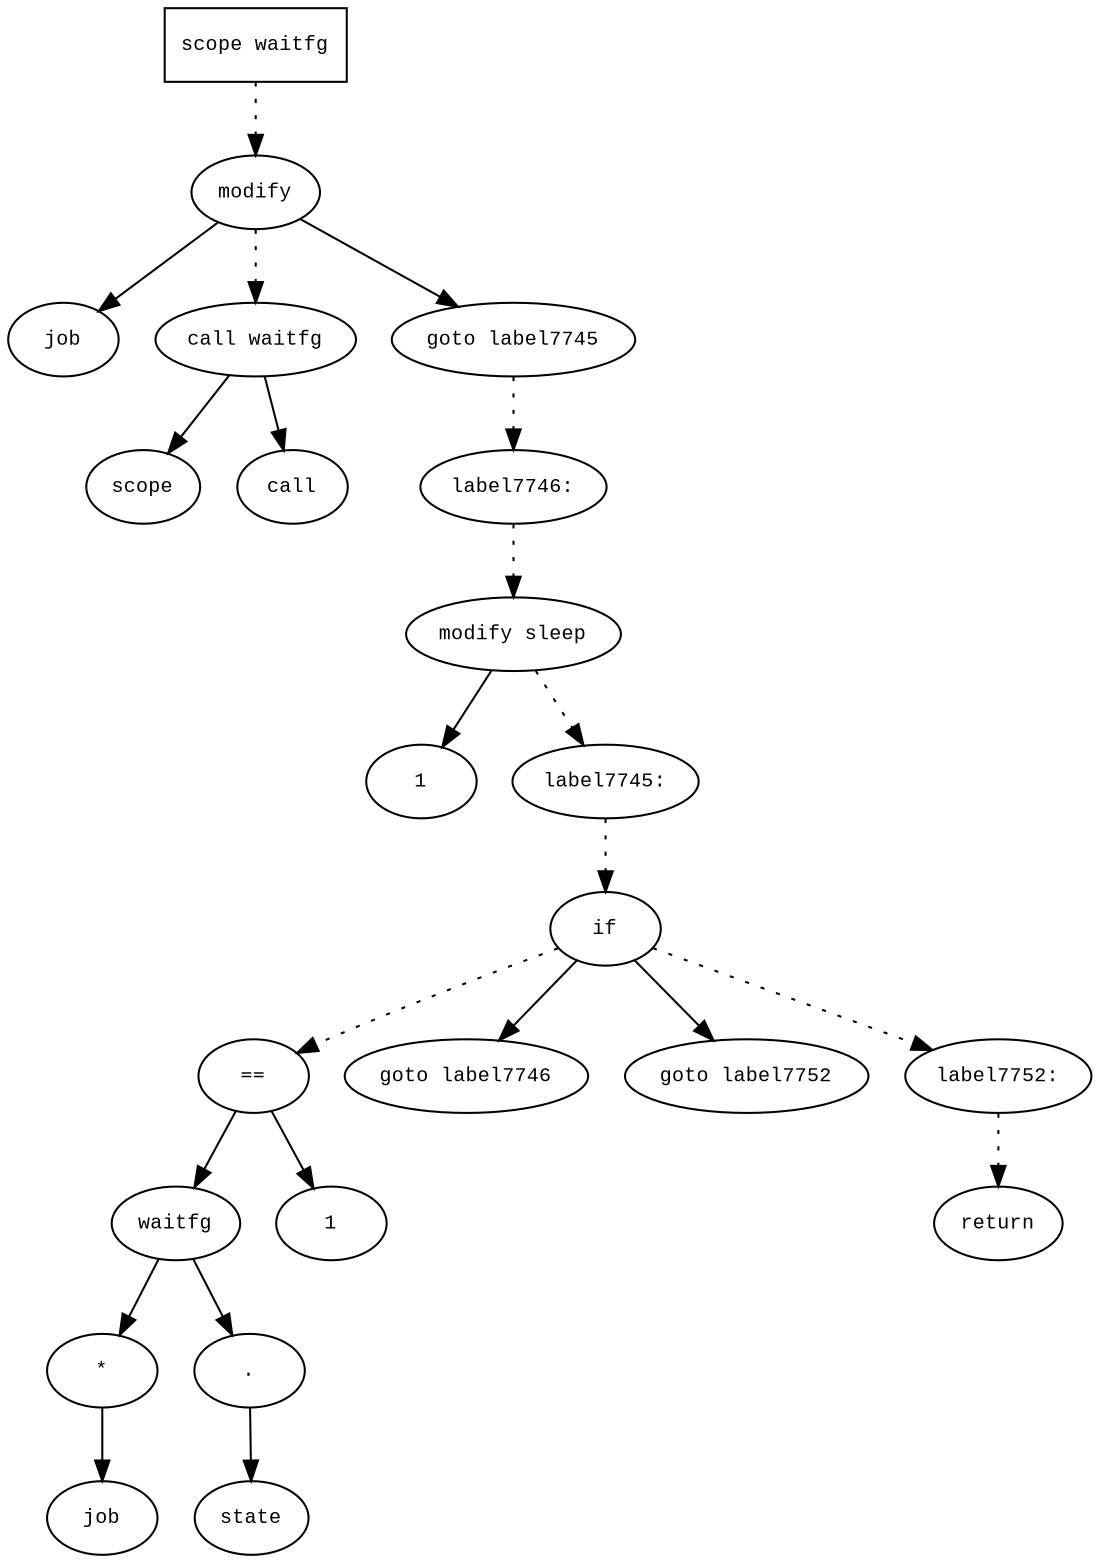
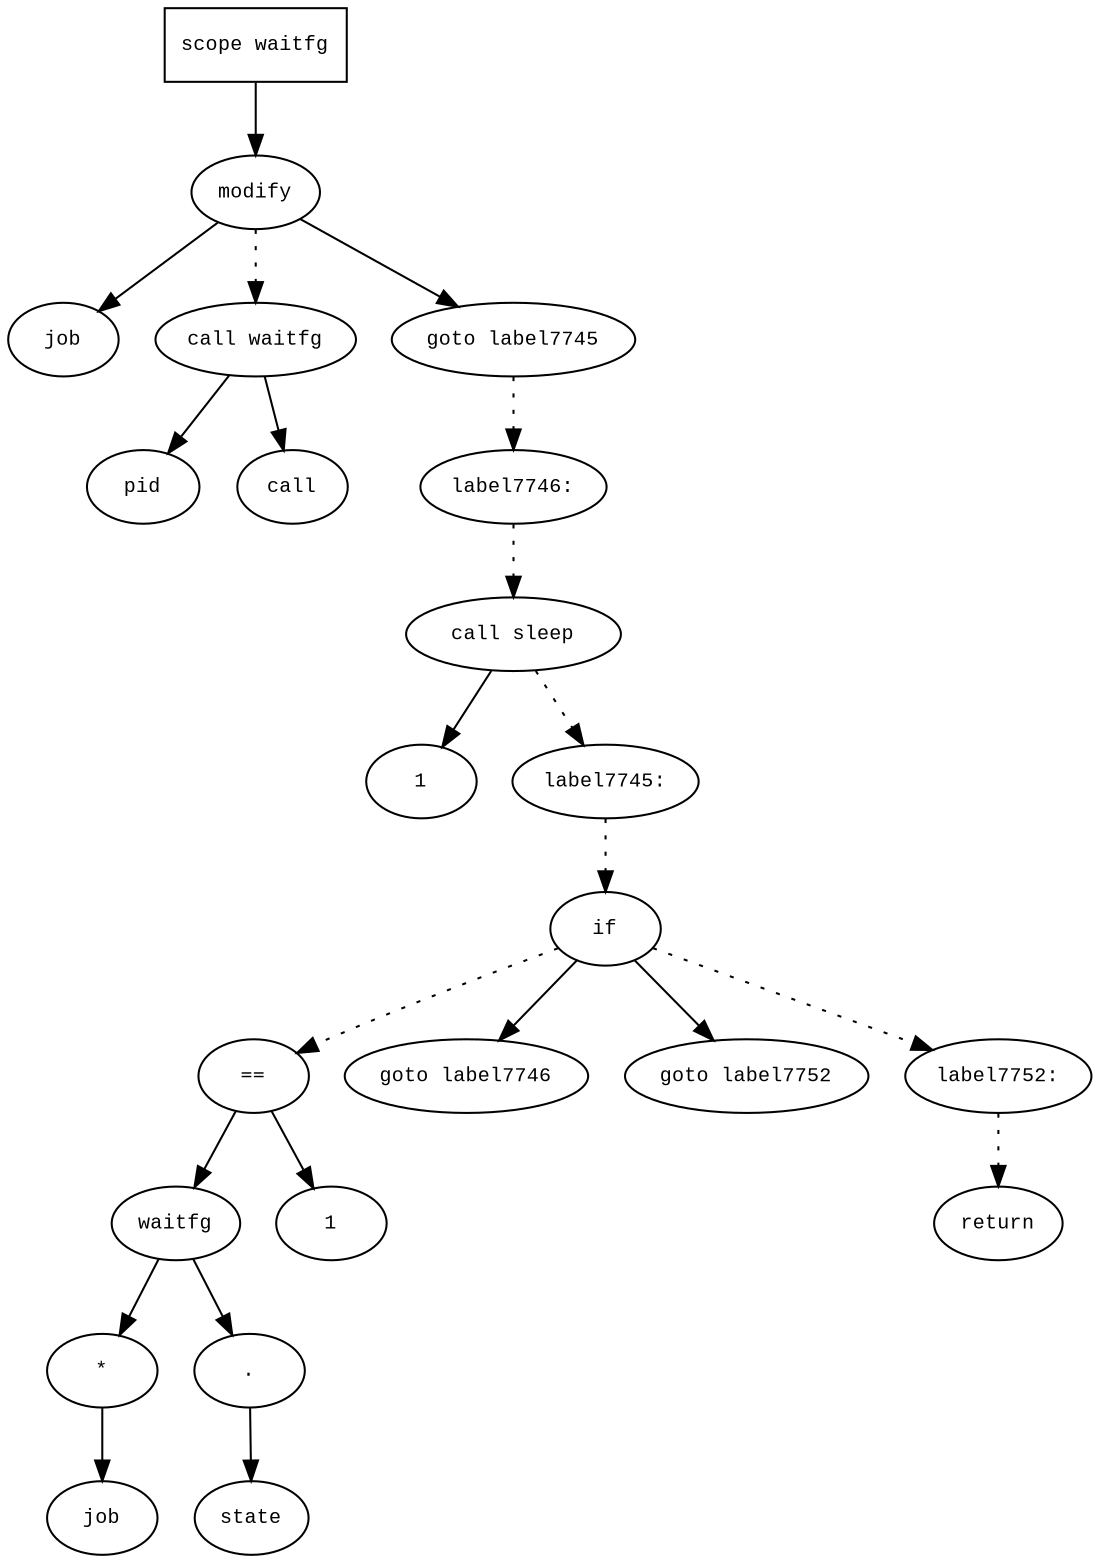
edge "scope waitfg" -> "modify": style dotted -> solid
node "scope": label "scope" -> "pid"
node "modify sleep": label "modify sleep" -> "call sleep"
